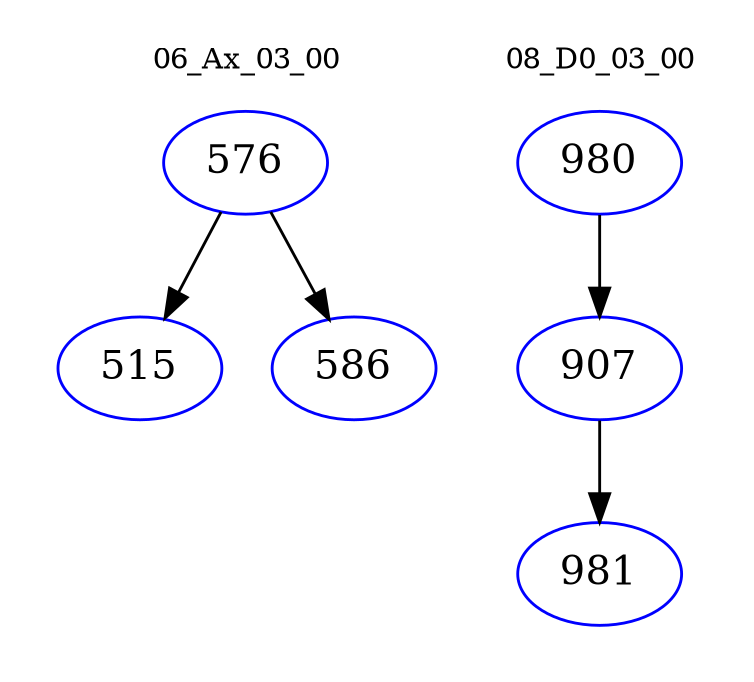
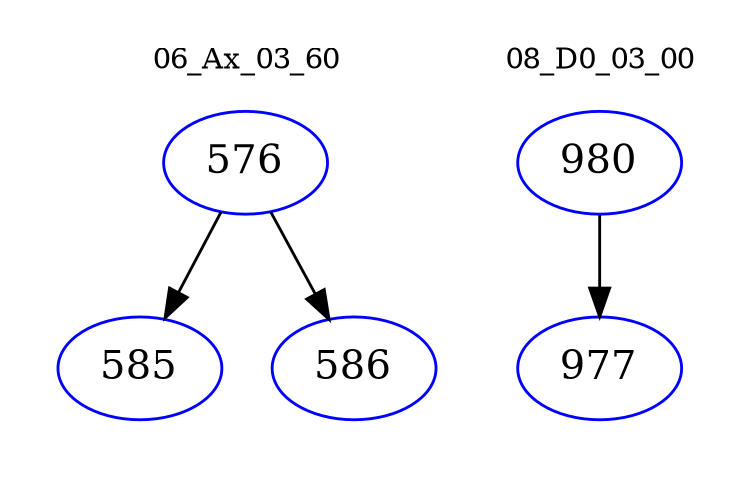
cluster "06_Ax_03_00": label "06_Ax_03_00" -> "06_Ax_03_60"
node "515": label "515" -> "585"
node "907": label "907" -> "977"
node "981": removed
